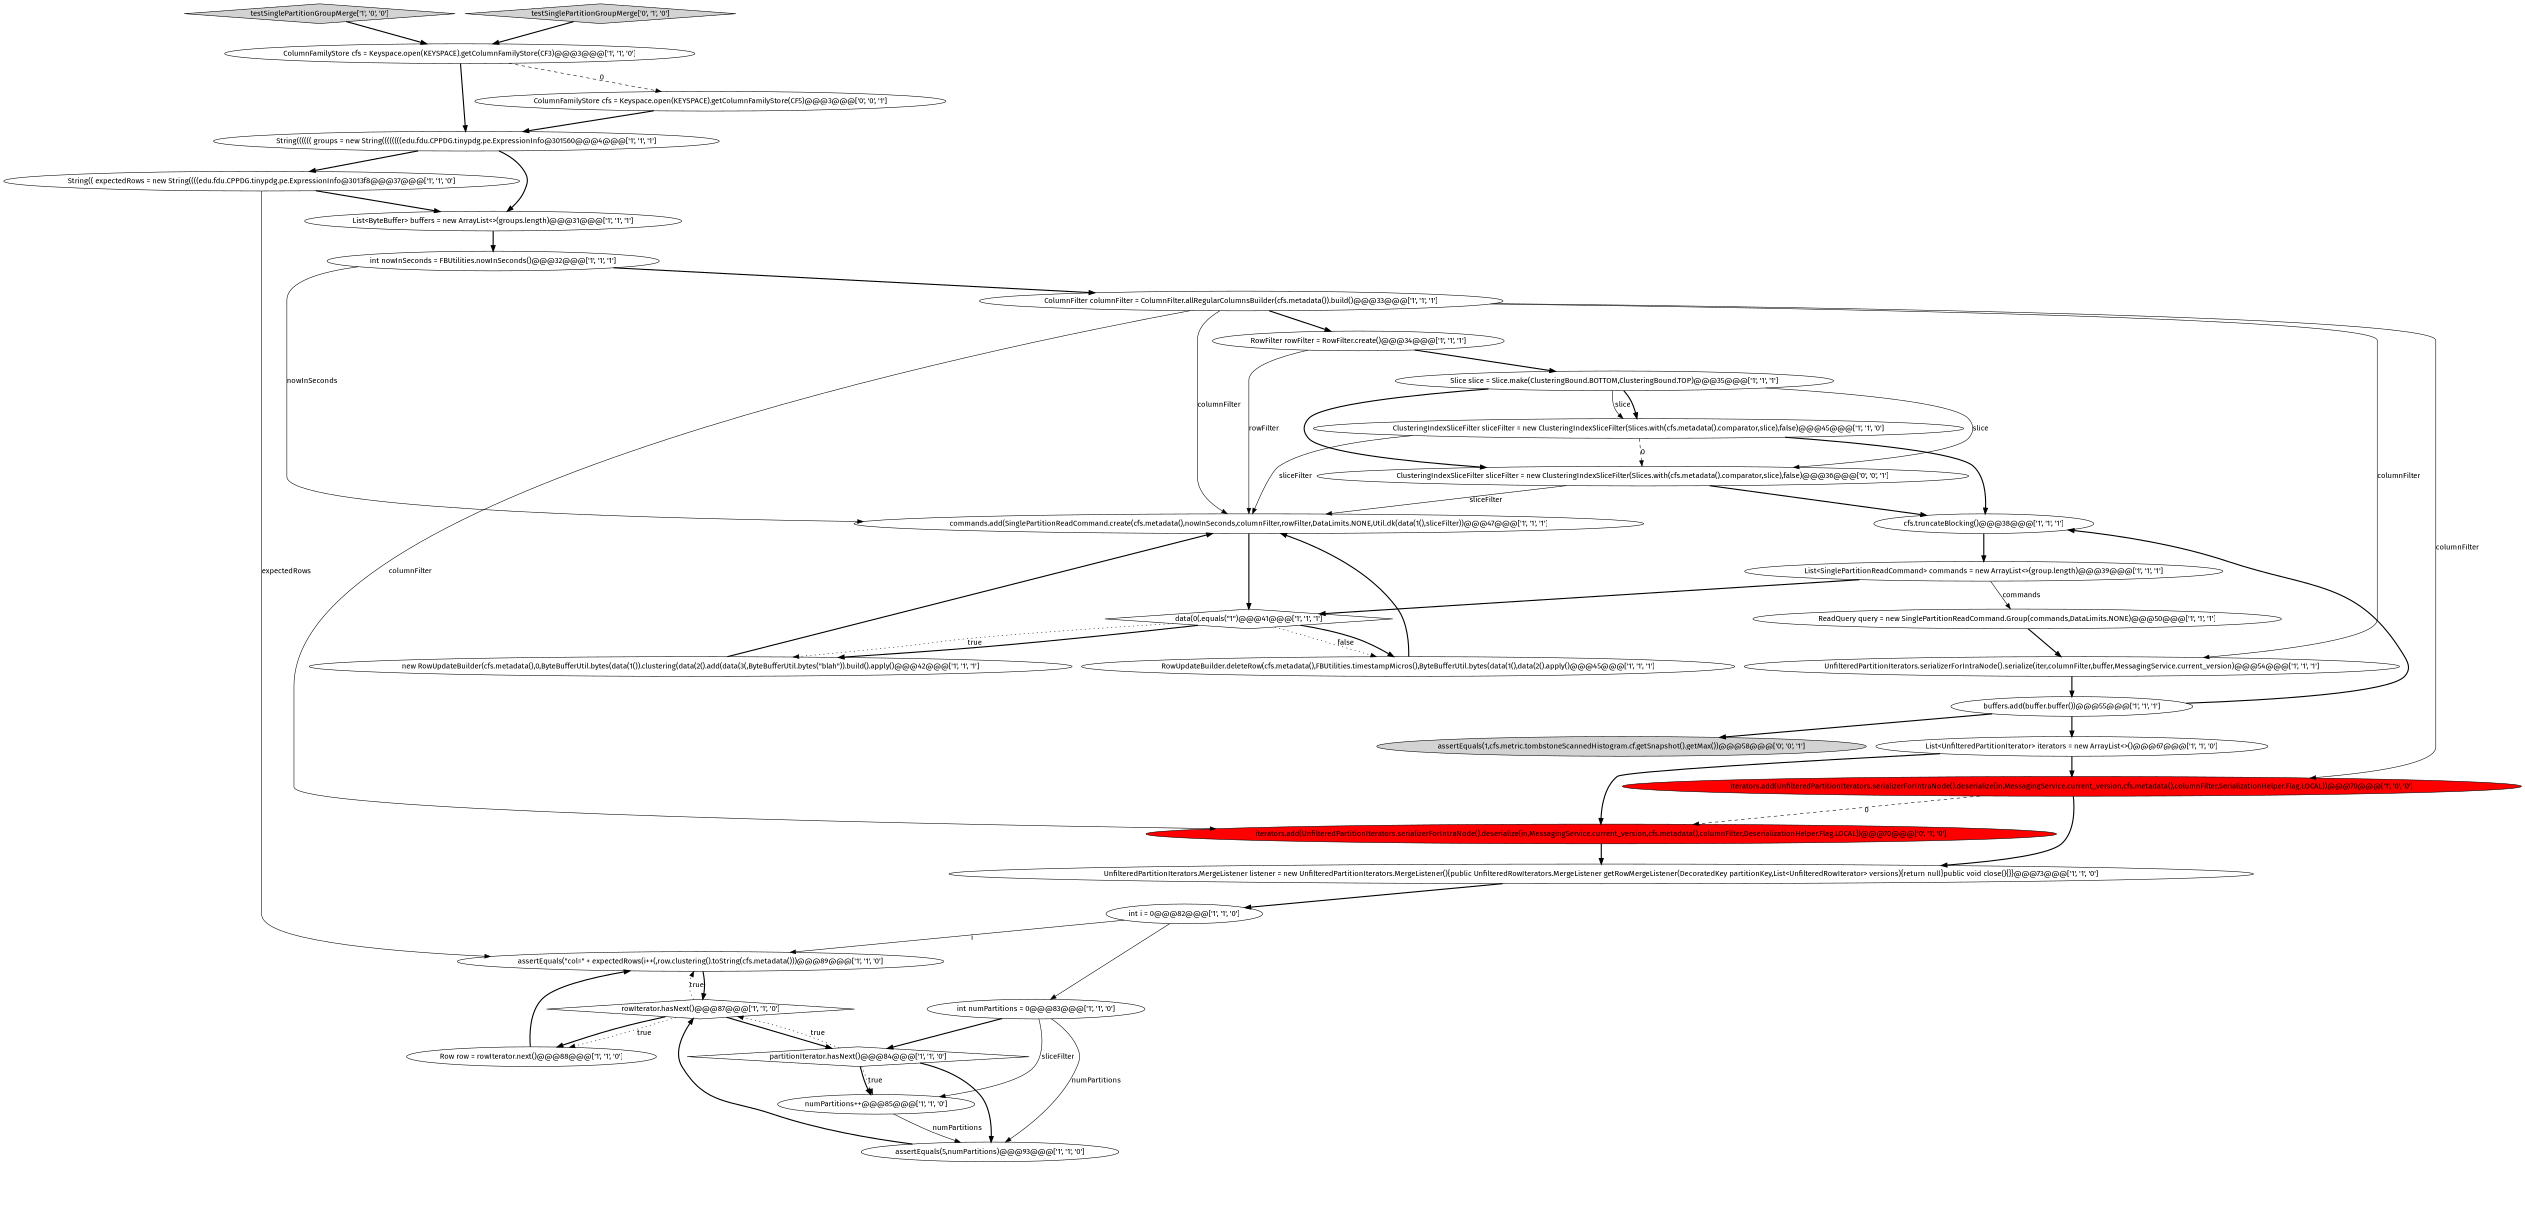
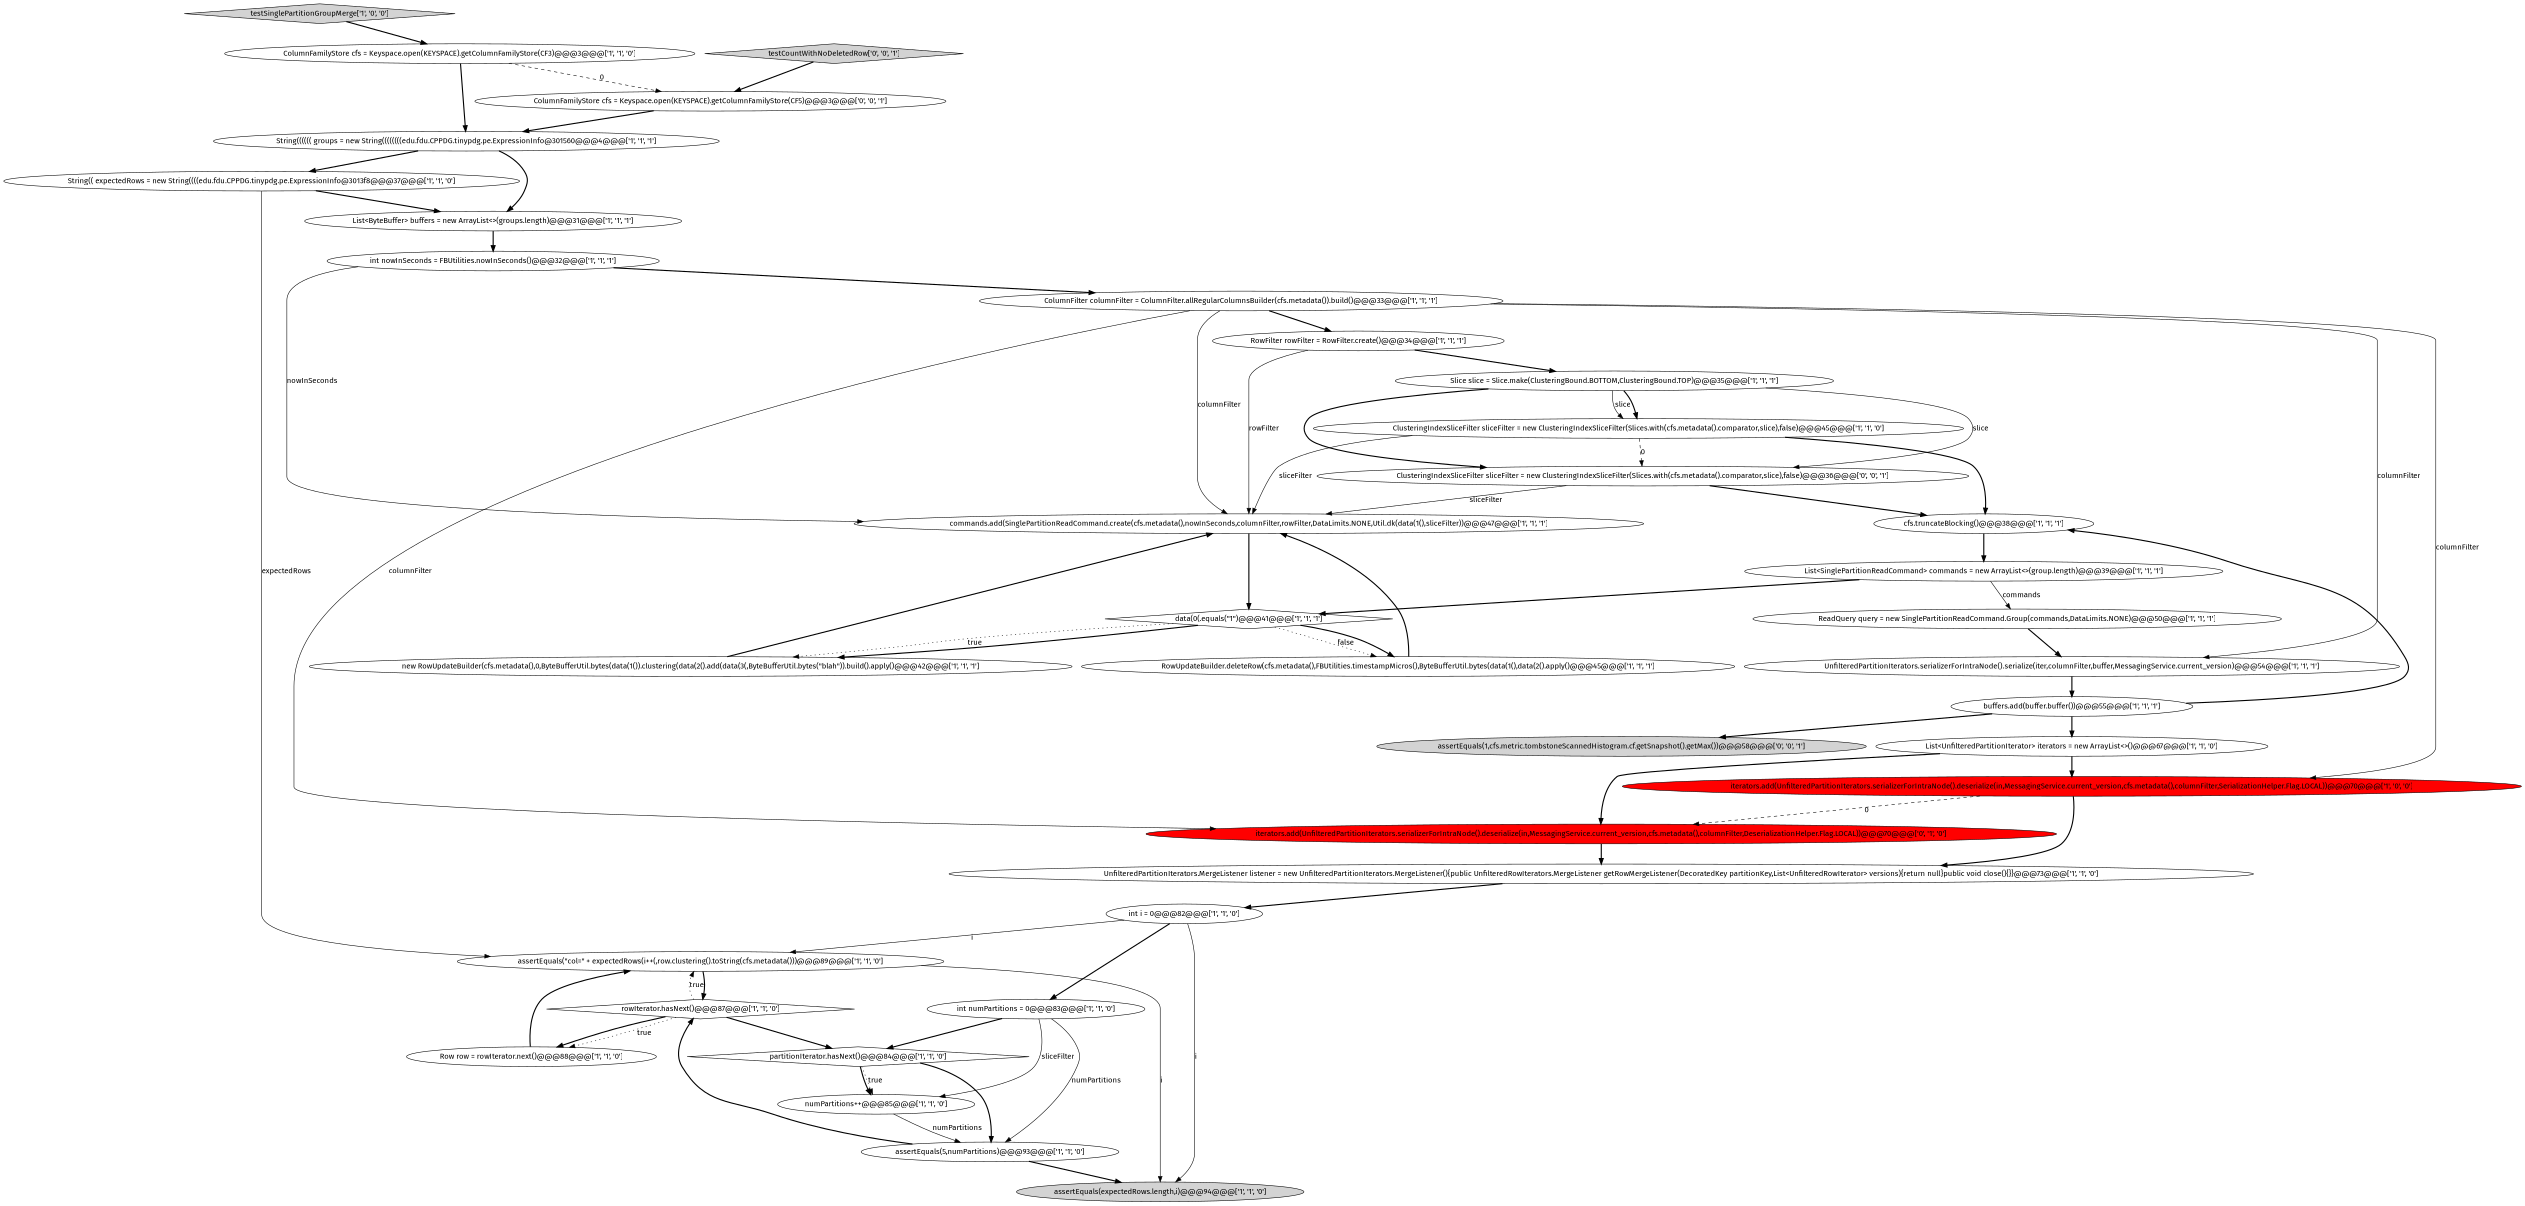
node "testSinglePartitionGroupMerge['0', '1', '0']": removed
node "testCountWithNoDeletedRow['0', '0', '1']": added
edge "int i = 0@@@82@@@['1', '1', '0']" -> "int numPartitions = 0@@@83@@@['1', '1', '0']": style solid -> bold
edge "partitionIterator.hasNext()@@@84@@@['1', '1', '0']" -> "rowIterator.hasNext()@@@87@@@['1', '1', '0']": removed, label "true"
node "assertEquals(expectedRows.length,i)@@@94@@@['1', '1', '0']": added
